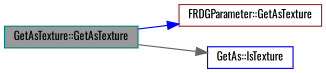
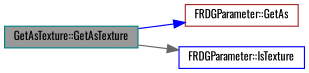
node "FRDGParameter::GetAsTexture": label "FRDGParameter::GetAsTexture" -> "FRDGParameter::GetAs"
node "GetAs::IsTexture": label "GetAs::IsTexture" -> "FRDGParameter::IsTexture"
